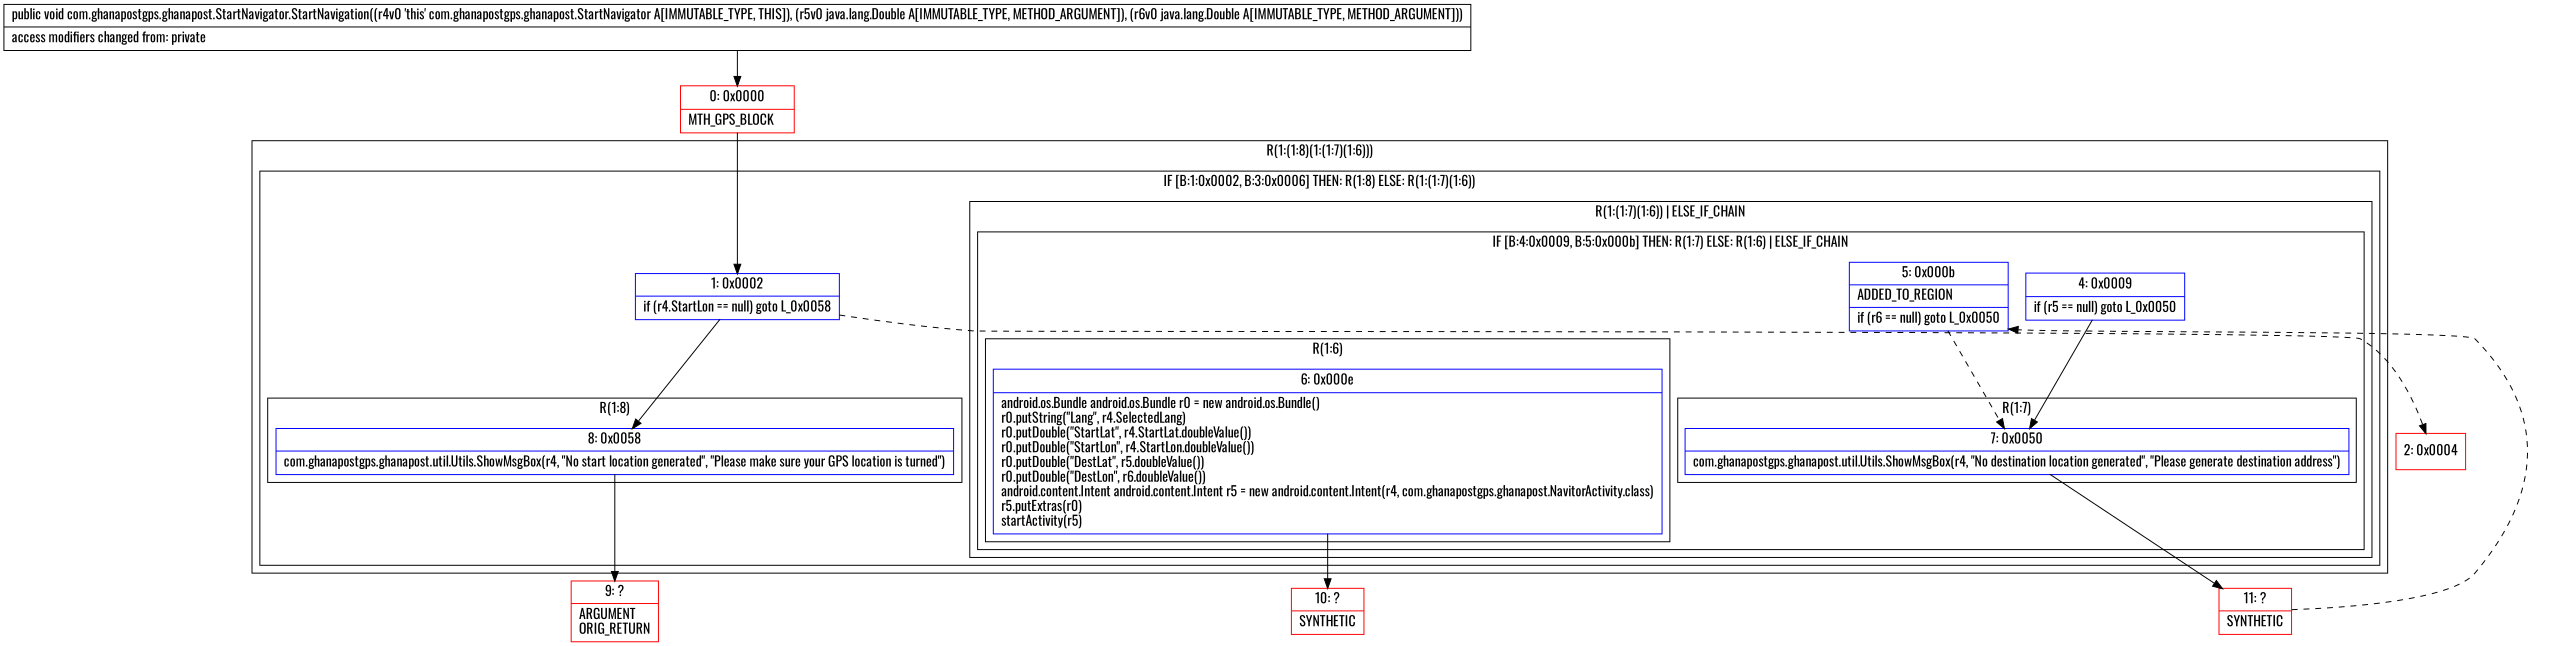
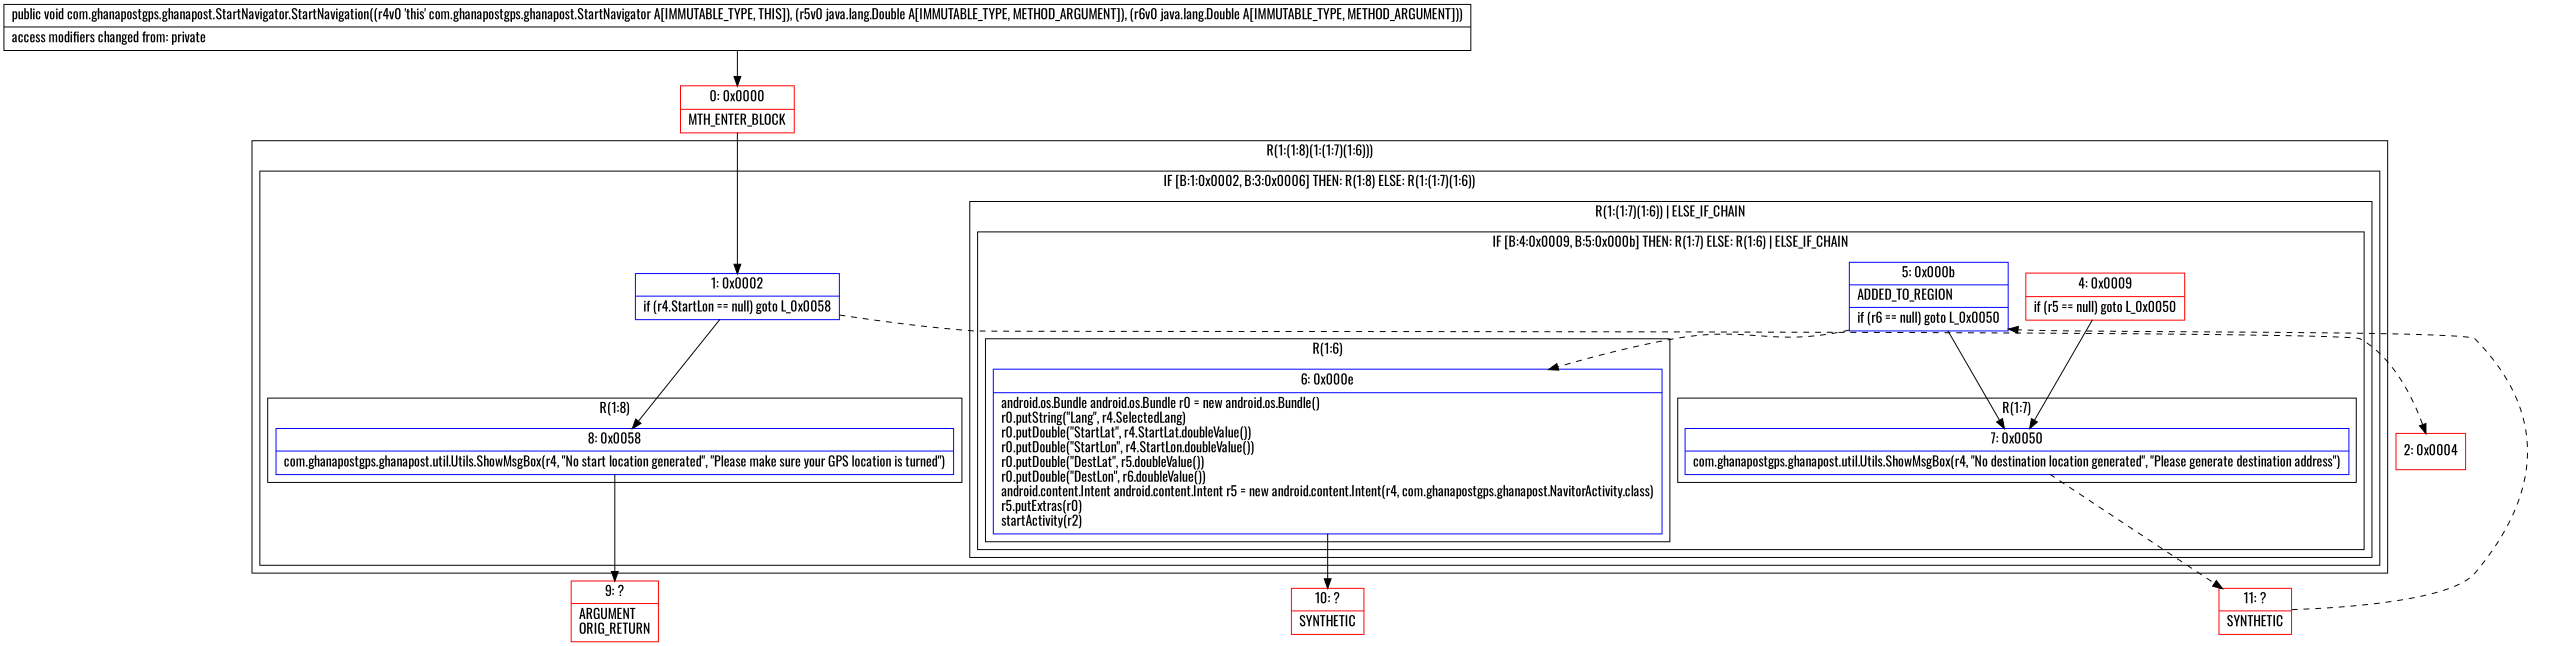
node "0: 0x0000": text "MTH_GPS_BLOCK" -> "MTH_ENTER_BLOCK"
node "4: 0x0009": color blue -> red
edge "5: 0x000b" -> "6: 0x000e": added
edge "5: 0x000b" -> "7: 0x0050": style dashed -> solid
node "6: 0x000e": text "startActivity(r5)" -> "startActivity(r2)"
edge "7: 0x0050" -> "11: ?": style solid -> dashed
